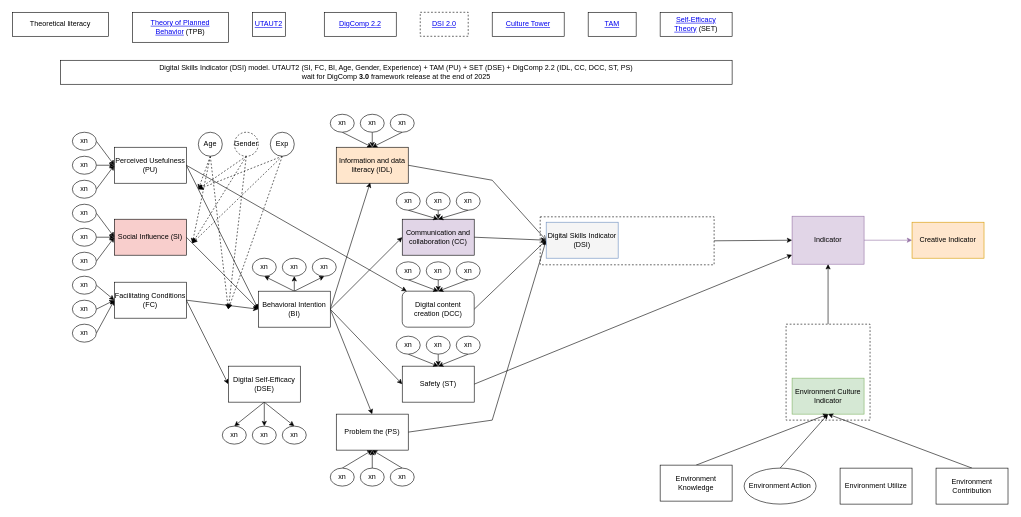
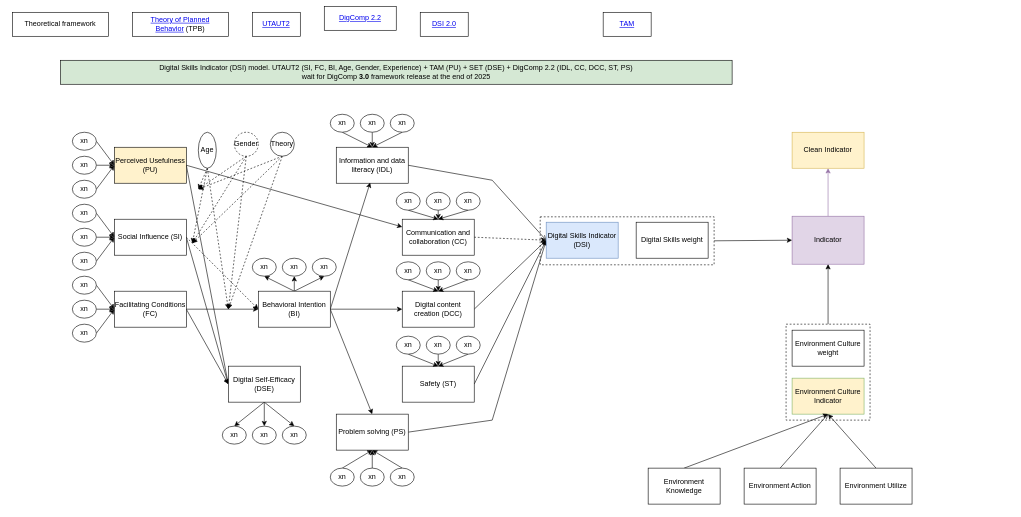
node "Theoretical literacy": label "Theoretical literacy" -> "Theoretical framework"
node "UTAUT2": size 33x24 -> 48x24
node "DigComp 2.2": moved (360, 24) -> (360, 18)
node "DSI 2.0": style dashed -> solid
node "Culture Tower": removed
node "TAM": moved (612, 24) -> (627, 24)
node "Self-Efficacy Theory (SET)": removed
node "Theory of Planned Behavior (TPB)": size 96x30 -> 96x24
node "Digital Skills Indicator (DSI) model. UTAUT2 (SI, FC, BI, Age, Gender, Experience) + TAM (PU) + SET (DSE) + DigComp 2.2 (IDL, CC, DCC, ST, PS) wait for DigComp 3.0 framework release at the end of 2025": fillcolor #ffffff -> #d5e8d4
node "Age": size 24x24 -> 18x36
node "Exp": label "Exp" -> "Theory"
node "Clean Indicator": added
node "Perceived Usefulness (PU)": fillcolor #ffffff -> #fff2cc
node "Information and data literacy (IDL)": fillcolor #ffe6cc -> #ffffff
edge "Indicator" -> "Clean Indicator": added
edge "Perceived Usefulness (PU)" -> "Digital content creation (DCC)": now "Perceived Usefulness (PU)" -> "Digital Self-Efficacy (DSE)"
node "Social Influence (SI)": fillcolor #f8cecc -> #ffffff
node "Communication and collaboration (CC)": fillcolor #e1d5e7 -> #ffffff
edge "Communication and collaboration (CC)" -> "Digital Skills Indicator (DSI)": style solid -> dashed
node "Digital Skills Indicator (DSI)": fillcolor #f5f5f5 -> #dae8fc
node "Digital Skills weight": added
edge "Indicator" -> "Creative Indicator": removed
node "Creative Indicator": removed
edge "Social Influence (SI)" -> "Behavioral Intention (BI)": style solid -> dashed
edge "Behavioral Intention (BI)" -> "Communication and collaboration (CC)": removed
edge "Perceived Usefulness (PU)" -> "Behavioral Intention (BI)": now "Perceived Usefulness (PU)" -> "Communication and collaboration (CC)"
node "Facilitating Conditions (FC)": moved (150, 300) -> (150, 309)
edge "Social Influence (SI)" -> "Digital Self-Efficacy (DSE)": added
edge "Behavioral Intention (BI)" -> "Digital content creation (DCC)": added
node "Digital content creation (DCC)": shape rounded rectangle -> rectangle
edge "Safety (ST)" -> "Indicator": now "Safety (ST)" -> "Digital Skills Indicator (DSI)"
edge "Behavioral Intention (BI)" -> "Safety (ST)": removed
node "Environment Culture weight": added
node "Environment Culture Indicator": fillcolor #d5e8d4 -> #fff2cc
edge "Environment Action" -> "Environment Culture Indicator": arrowhead classic -> open
node "Problem the (PS)": label "Problem the (PS)" -> "Problem solving (PS)"
edge "Environment Contribution" -> "Environment Culture Indicator": removed
edge "Environment Utilize" -> "Environment Culture Indicator": added
node "Environment Knowledge": moved (696, 483) -> (684, 486)
node "Environment Action": shape ellipse -> rectangle
node "Environment Contribution": removed
